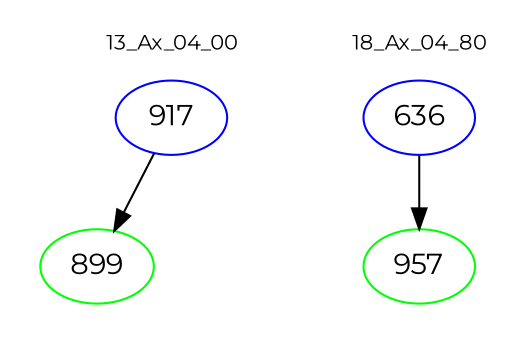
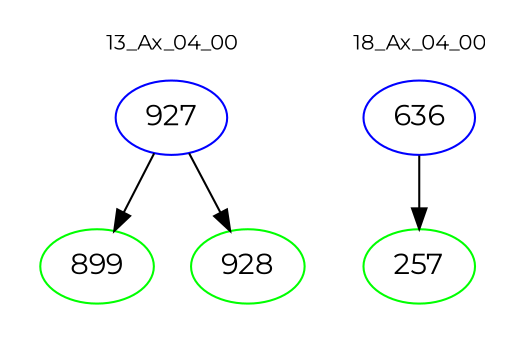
cluster "18_Ax_04_80": label "18_Ax_04_80" -> "18_Ax_04_00"
node "917": label "917" -> "927"
node "928": added
node "957": label "957" -> "257"
